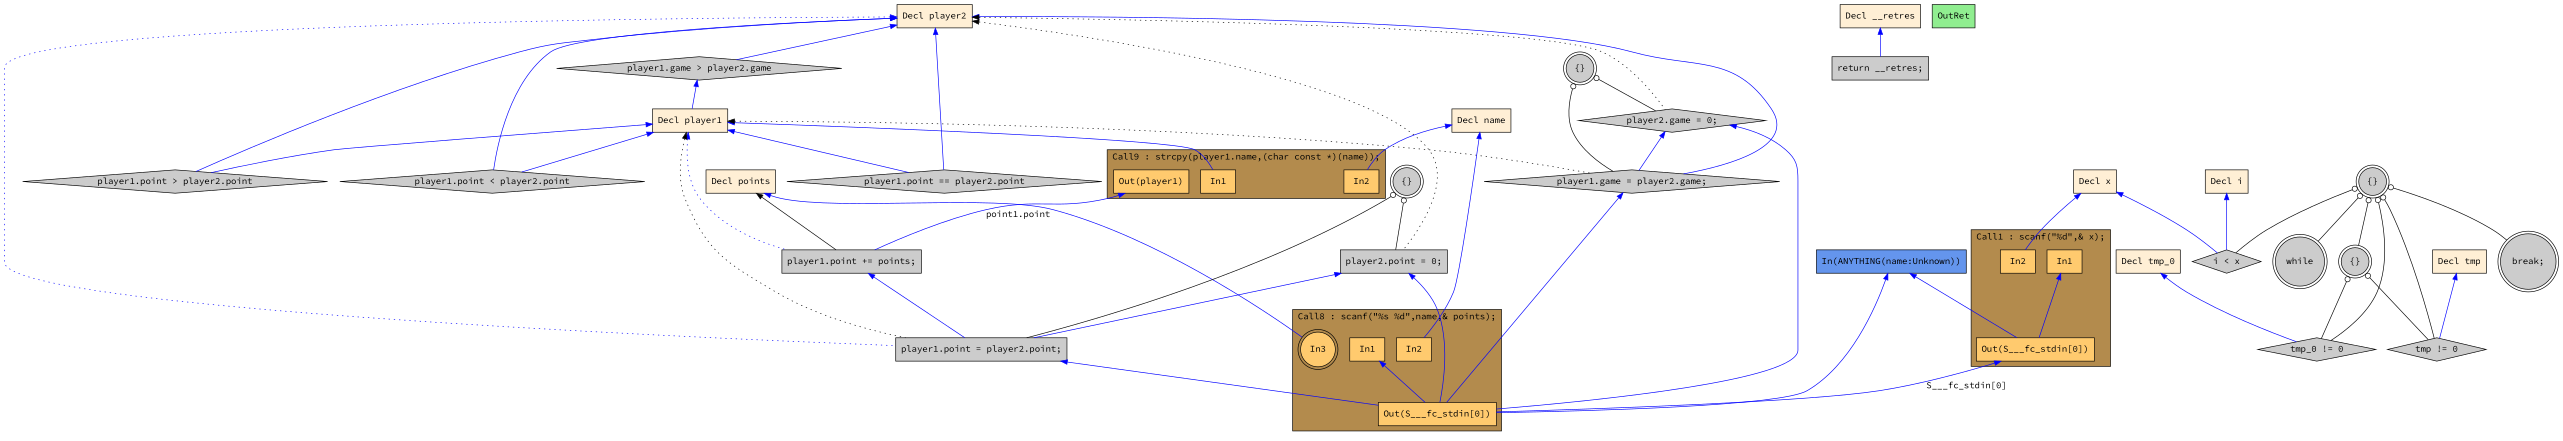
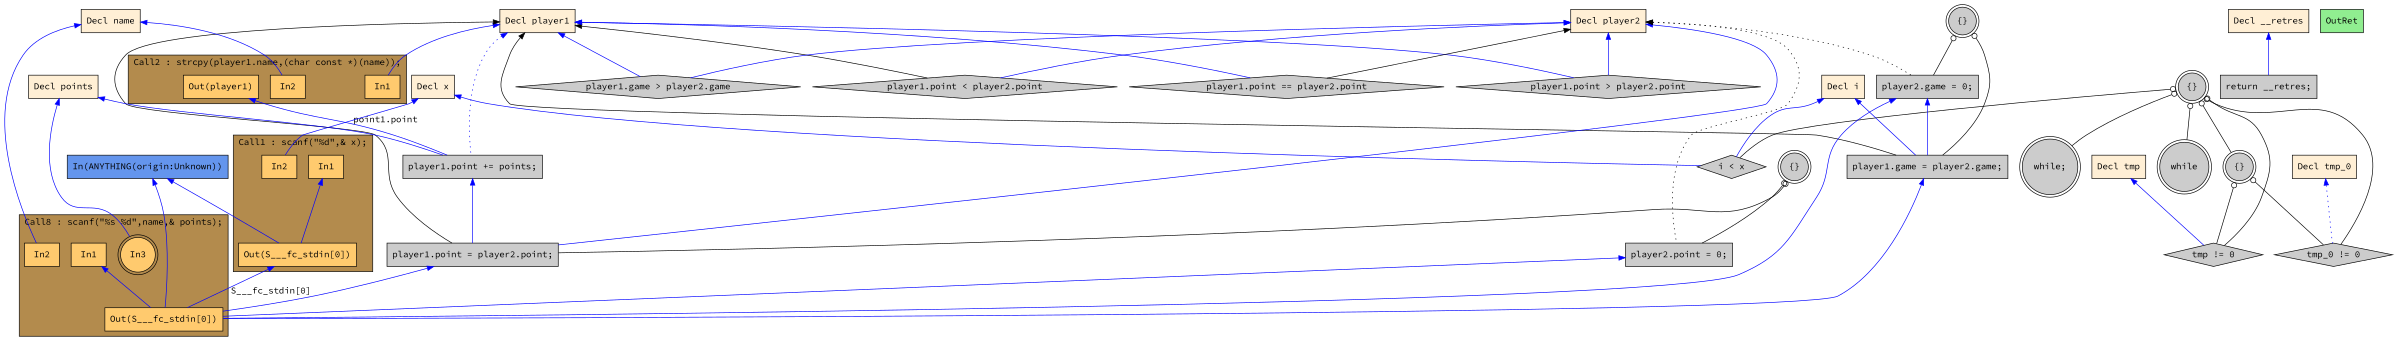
edge "player1.game = player2.game;" -> "Decl player2": now "player1.game = player2.game;" -> "Decl i"
edge "Decl player1" -> "player1.game > player2.game": reversed
edge "player1.point == player2.point" -> "Decl player2": color #0000ff -> #000000
node "player2.game = 0;": shape diamond -> box
edge "player1.game = player2.game;" -> "Decl player1": style dotted -> solid
edge "player1.point < player2.point" -> "Decl player1": color #0000ff -> #000000
cluster "Call9 : strcpy(player1.name,(char const *)(name));": label "Call9 : strcpy(player1.name,(char const *)(name));" -> "Call2 : strcpy(player1.name,(char const *)(name));"
edge "player1.point = player2.point;" -> "Decl player2": style dotted -> solid
node "player1.game = player2.game;": shape diamond -> box
edge "player1.point += points;" -> "Decl points": color #000000 -> #0000ff
node "In(ANYTHING(name:Unknown))": label "In(ANYTHING(name:Unknown))" -> "In(ANYTHING(origin:Unknown))"
node "break;": label "break;" -> "while;"
edge "player1.point = player2.point;" -> "Decl player1": style dotted -> solid
edge "player1.point = player2.point;" -> "player2.point = 0;": removed
edge "tmp_0 != 0" -> "Decl tmp_0": style solid -> dotted
